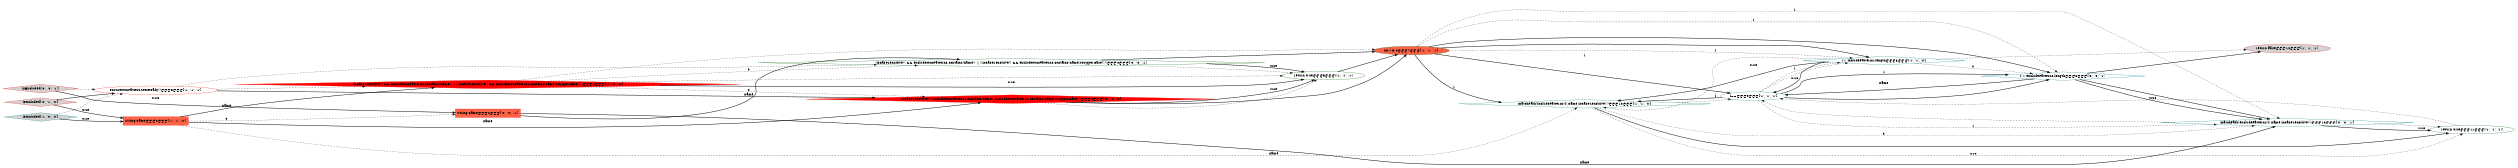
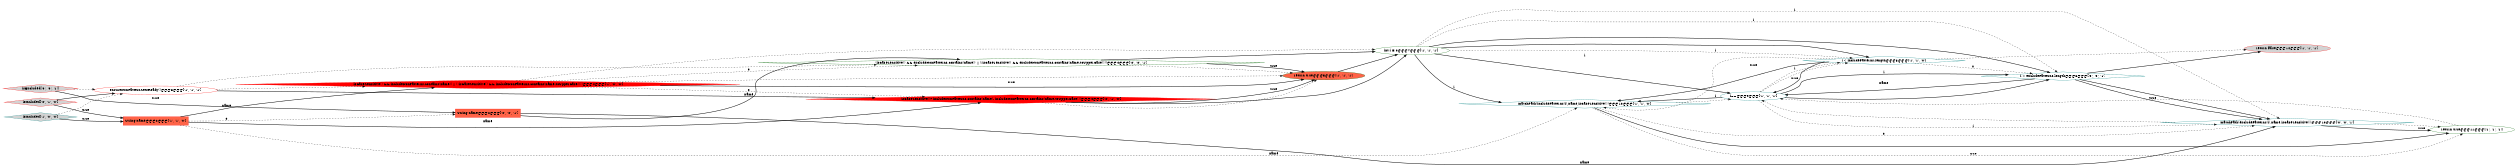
node "int i = 0@@@7@@@['1', '1', '1']": fillcolor tomato -> white
node "return true@@@5@@@['1', '1', '1']": fillcolor white -> tomato
